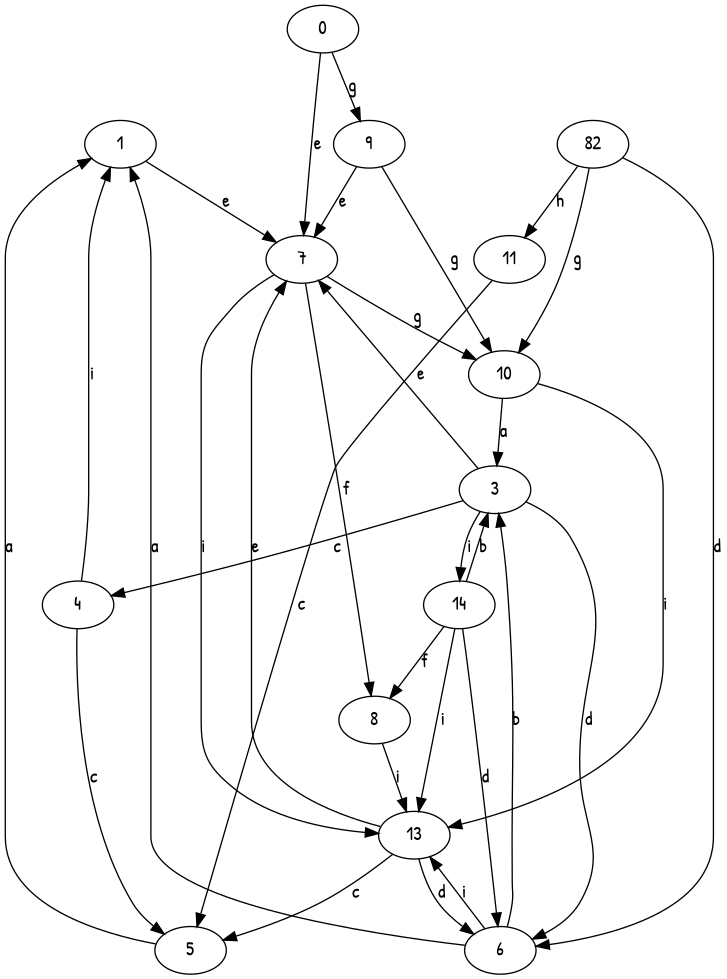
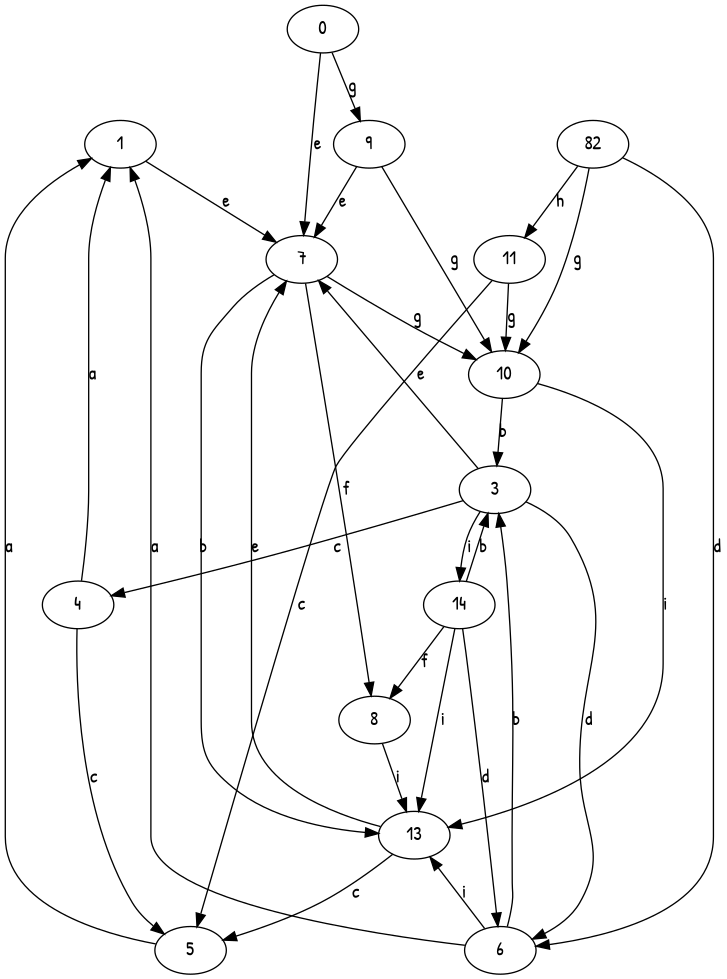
edge "11" -> "10": added, label "g"
edge "4" -> "1": label "i" -> "a"
edge "10" -> "3": label "a" -> "b"
edge "7" -> "13": label "i" -> "b"
edge "13" -> "6": removed, label "d"
